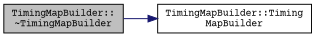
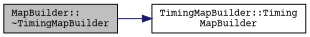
node "TimingMapBuilder:: ~TimingMapBuilder": label "TimingMapBuilder:: ~TimingMapBuilder" -> "MapBuilder:: ~TimingMapBuilder"
